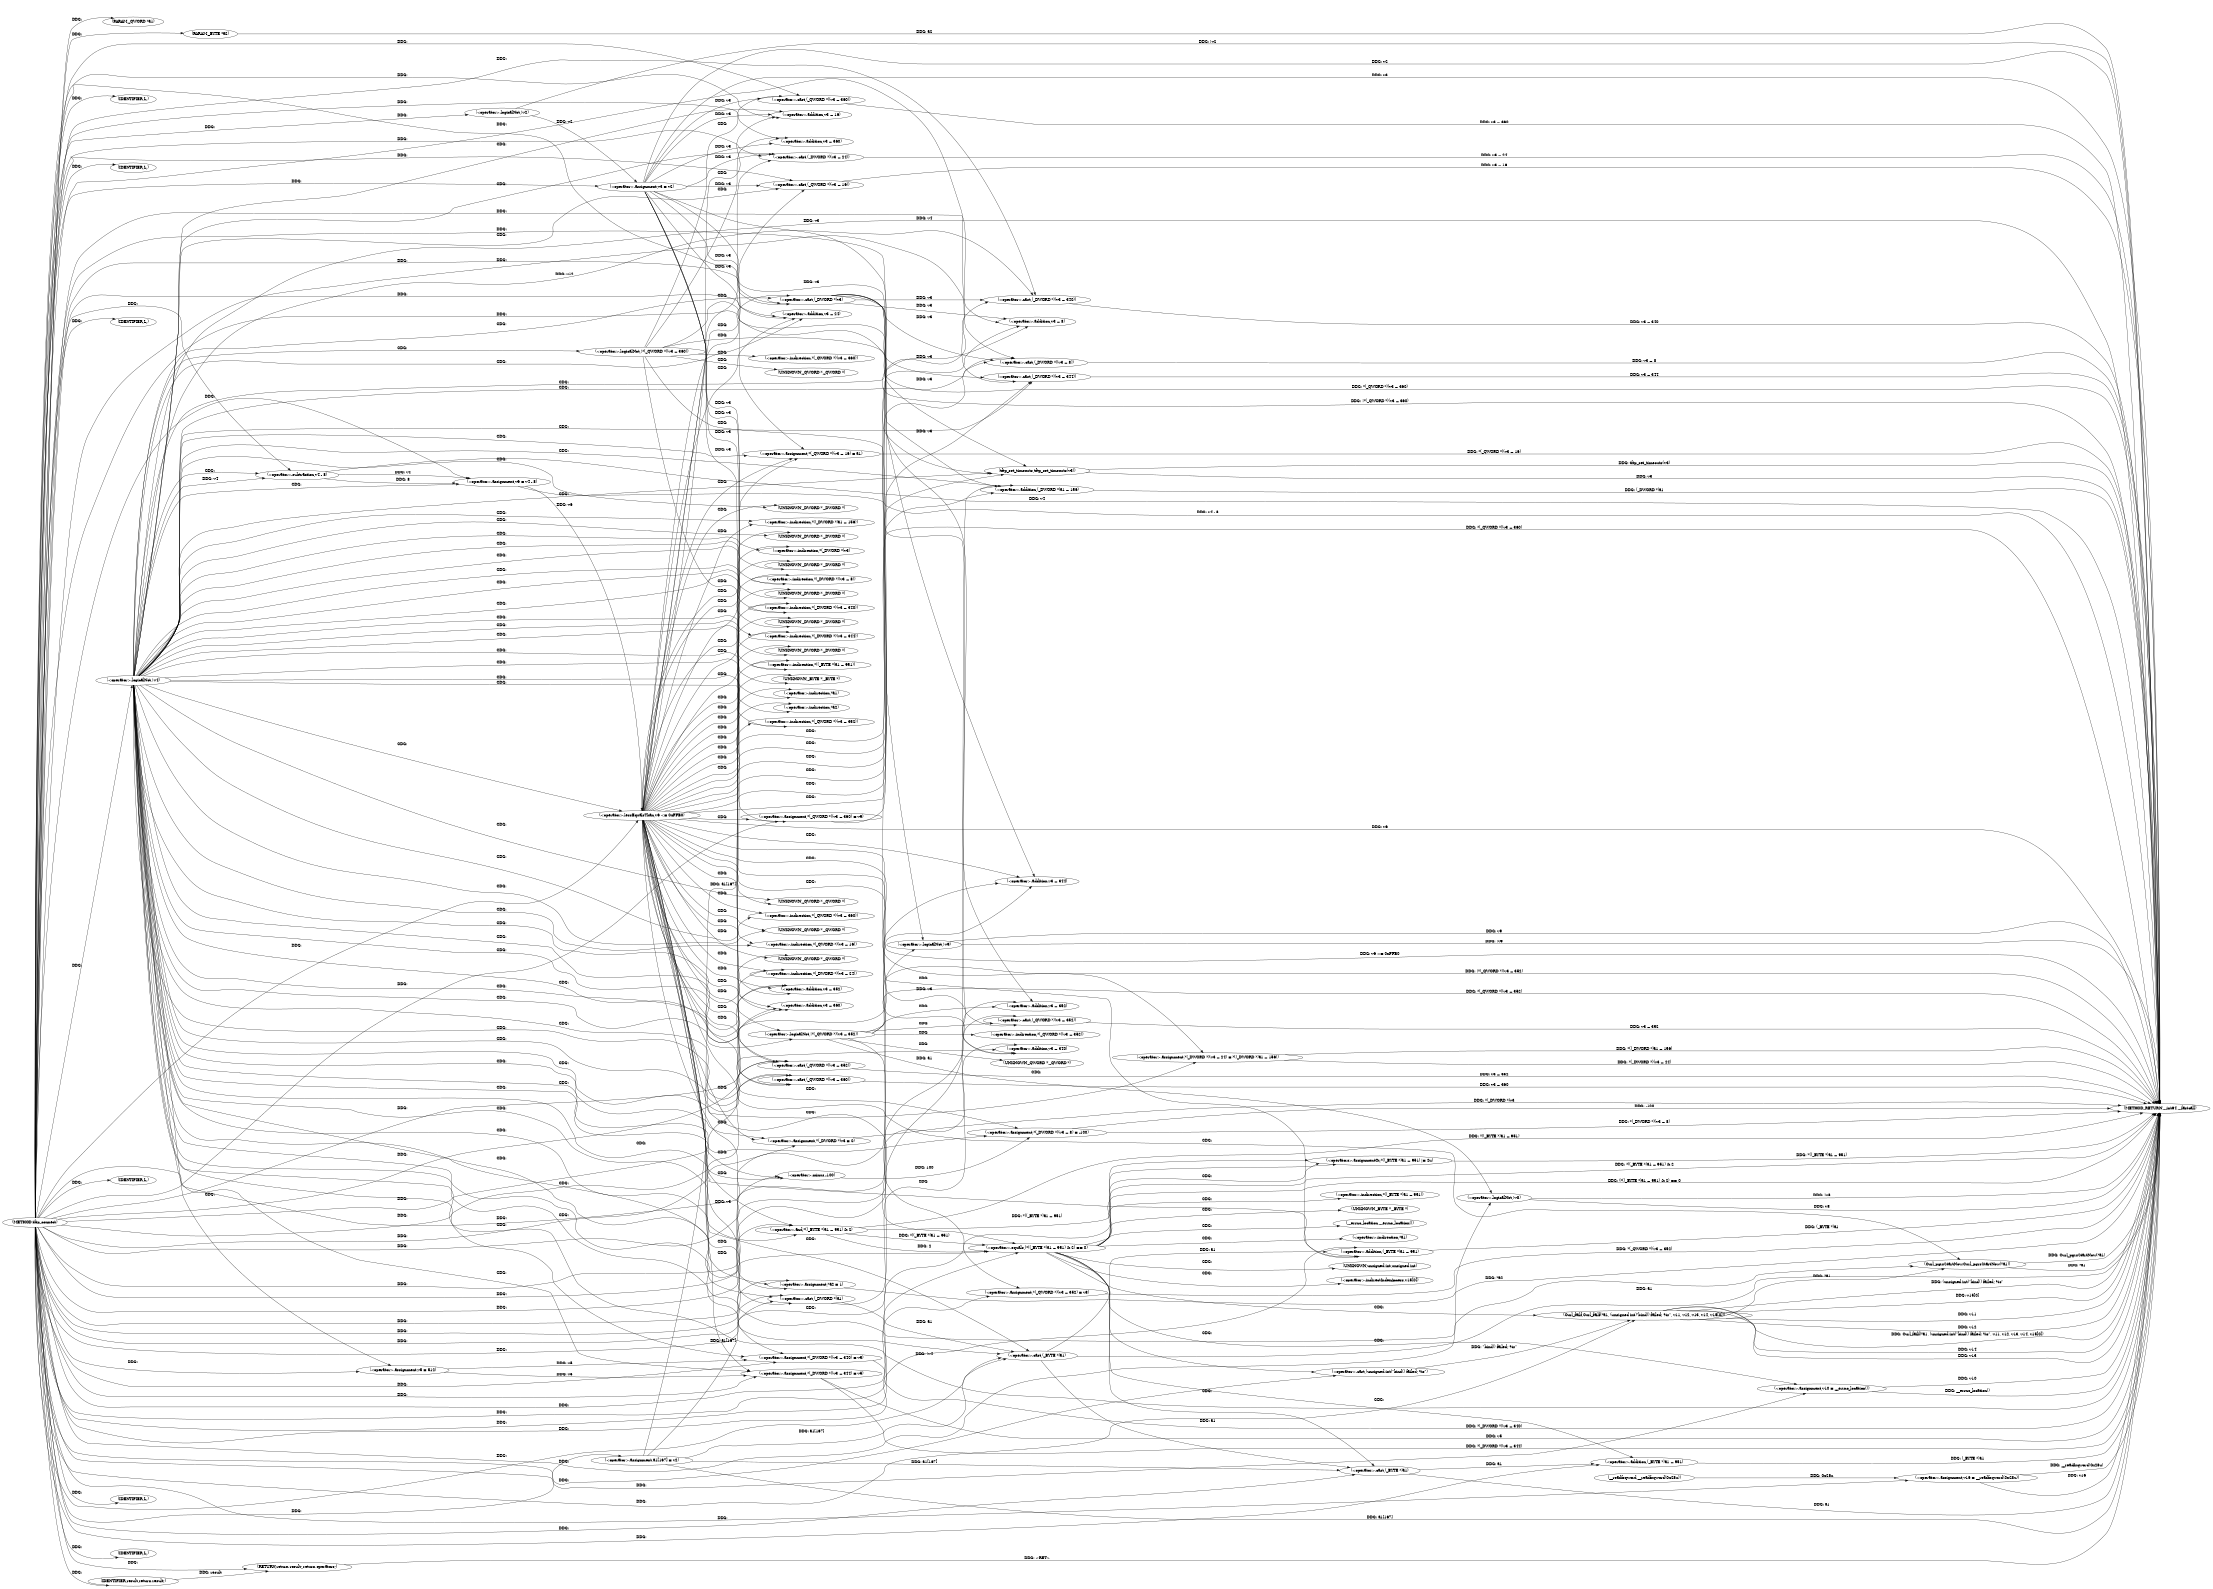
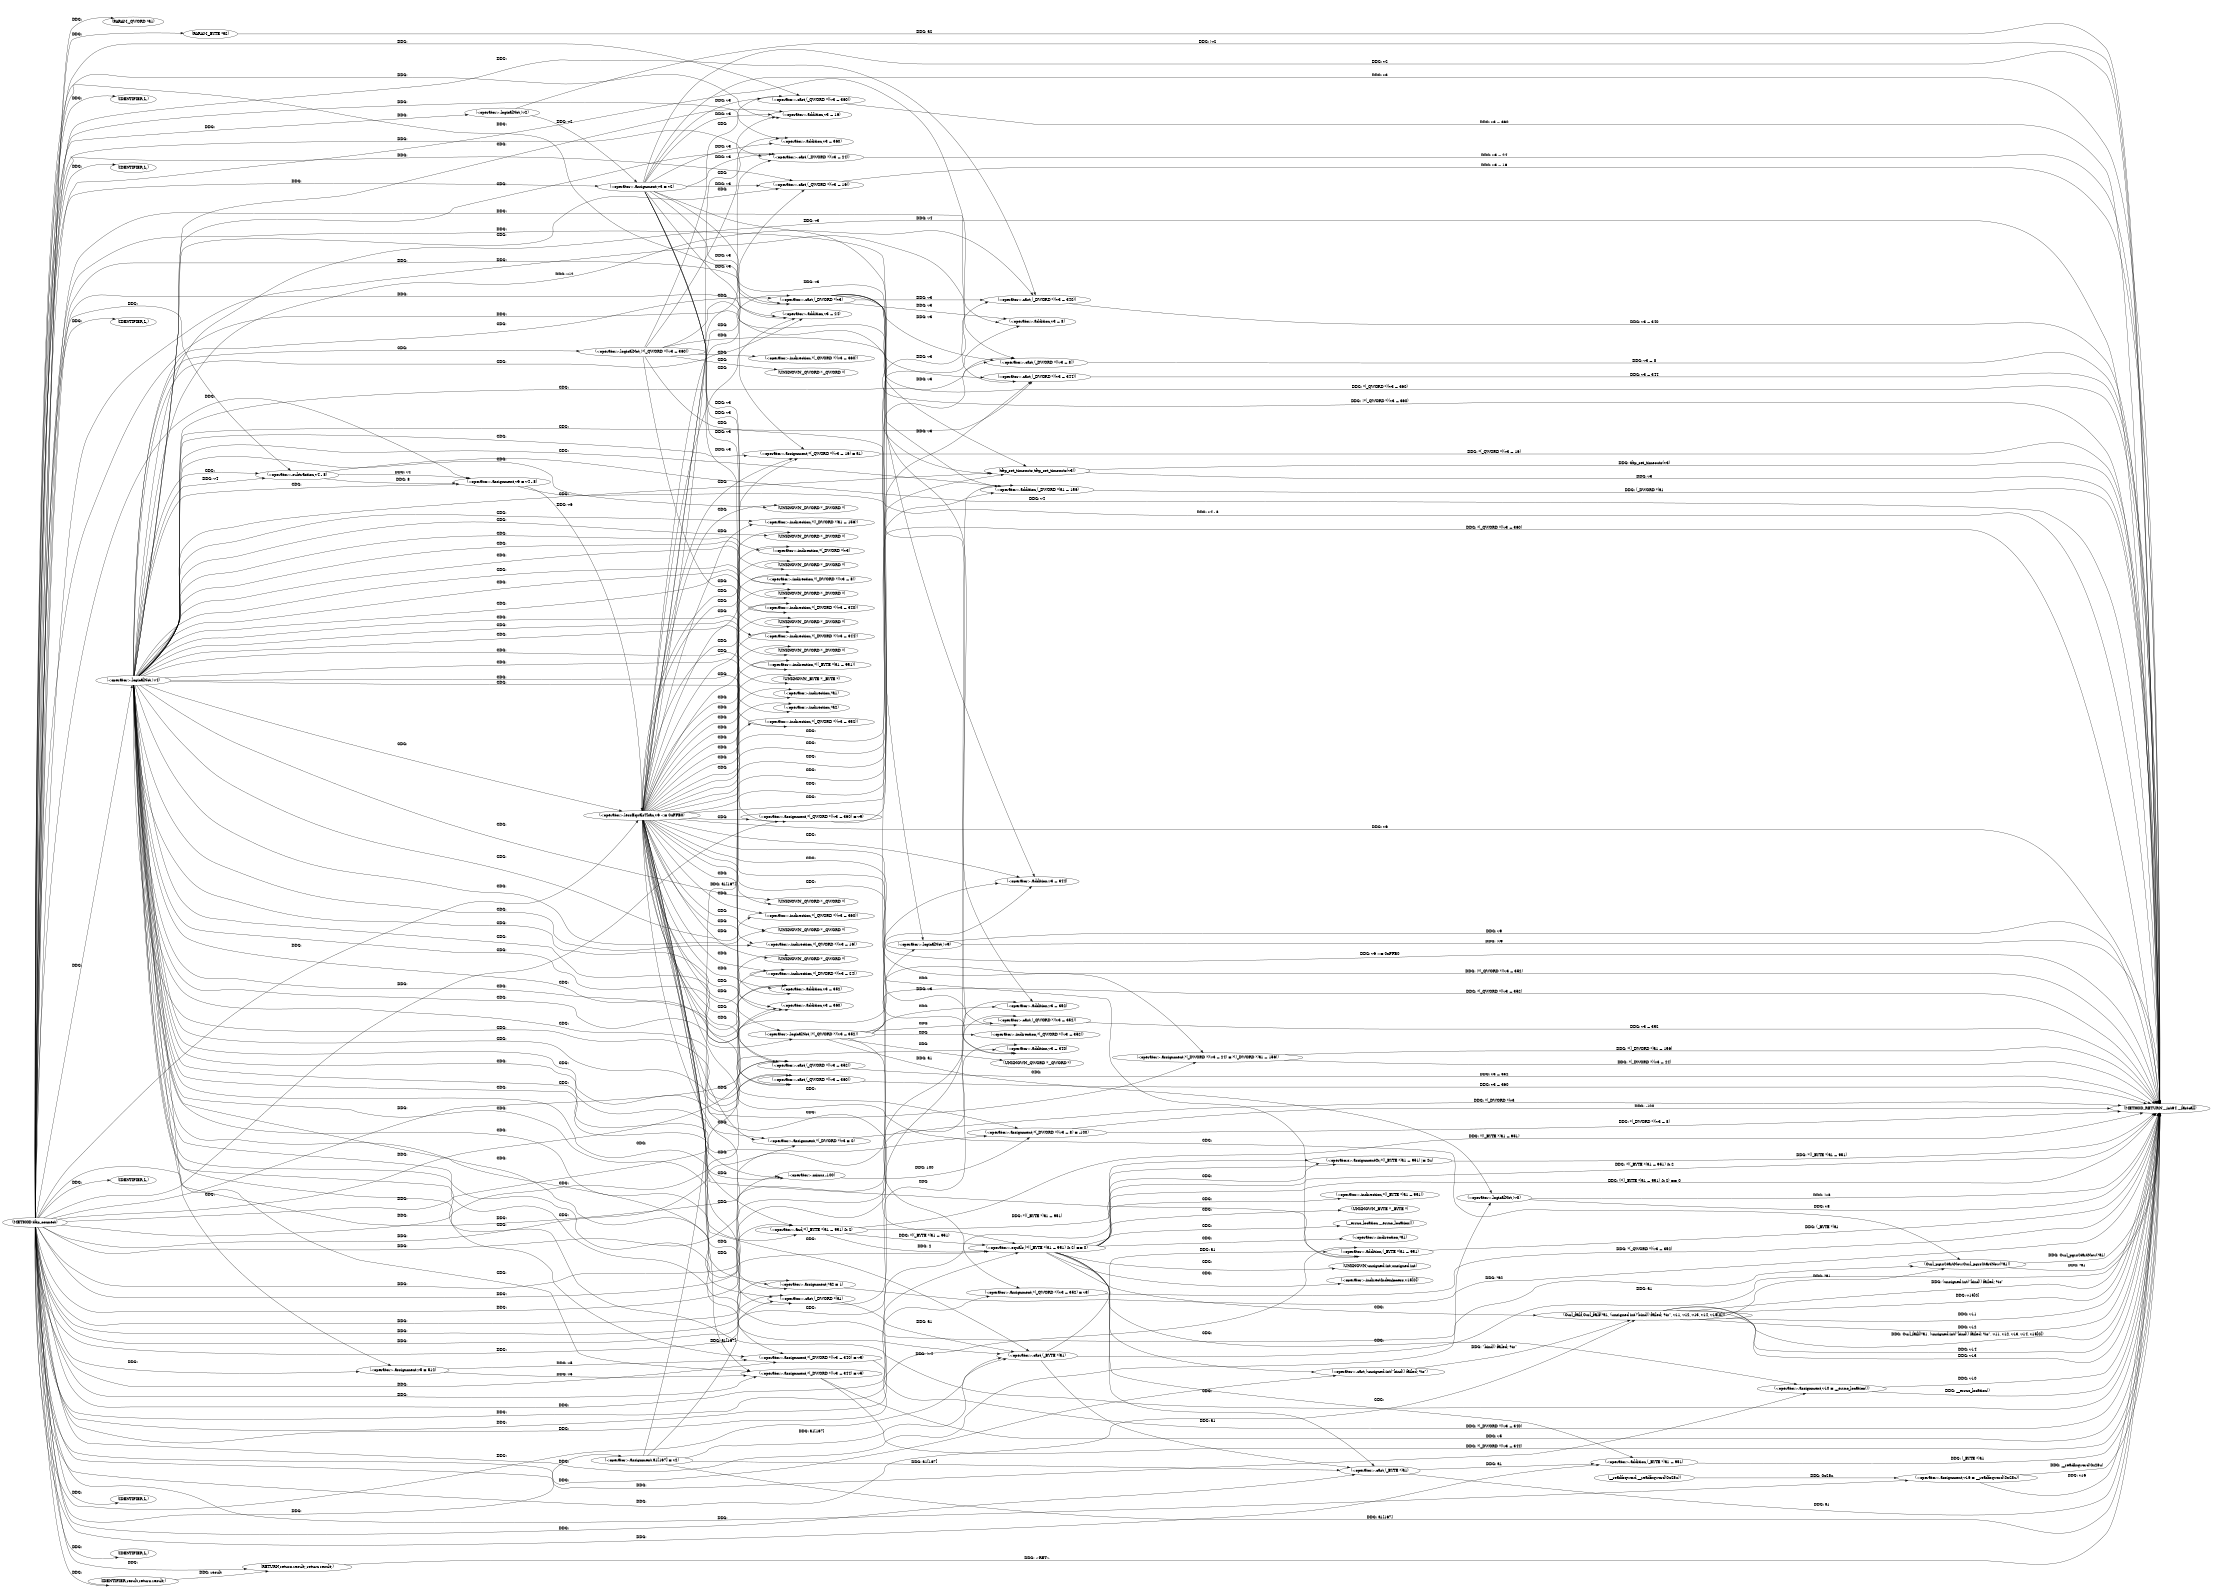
edge "(<operator>.logicalNot,!v4)" -> "(<operator>.addition,v3 + 8)": removed, label "CDG:"
edge "(<operator>.lessEqualsThan,v6 <= 0xFFB0)" -> "(<operator>.assignment,*a2 = 1)": label "DDG: v3" -> "CDG: "
node "(RETURN,return result;,return operators;)": label "(RETURN,return result;,return operators;)" -> "(RETURN,return result;,return result;)"
